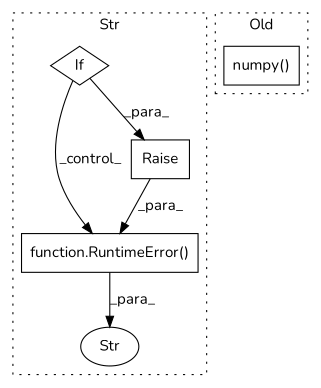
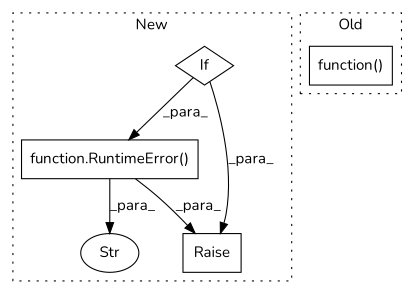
cluster "Str": label "Str" -> "New"
node "numpy()": label "numpy()" -> "function()"
edge "If" -> "function.RuntimeError()": label "_control_" -> "_para_"
edge "Raise" -> "function.RuntimeError()": reversed
